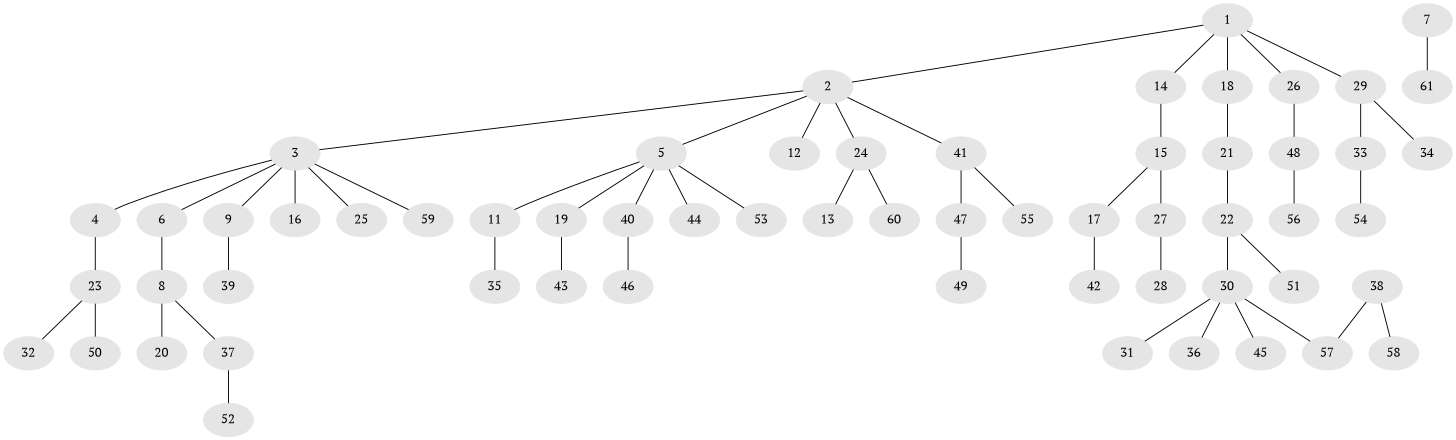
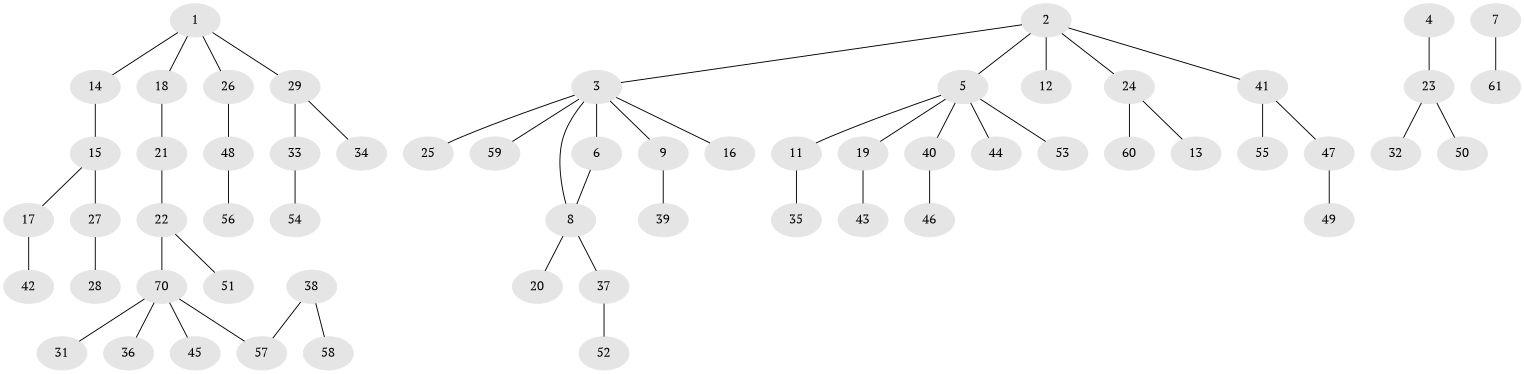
edge "1" -- "2": removed
edge "3" -- "4": now "3" -- "8"
node "30": label "30" -> "70"
